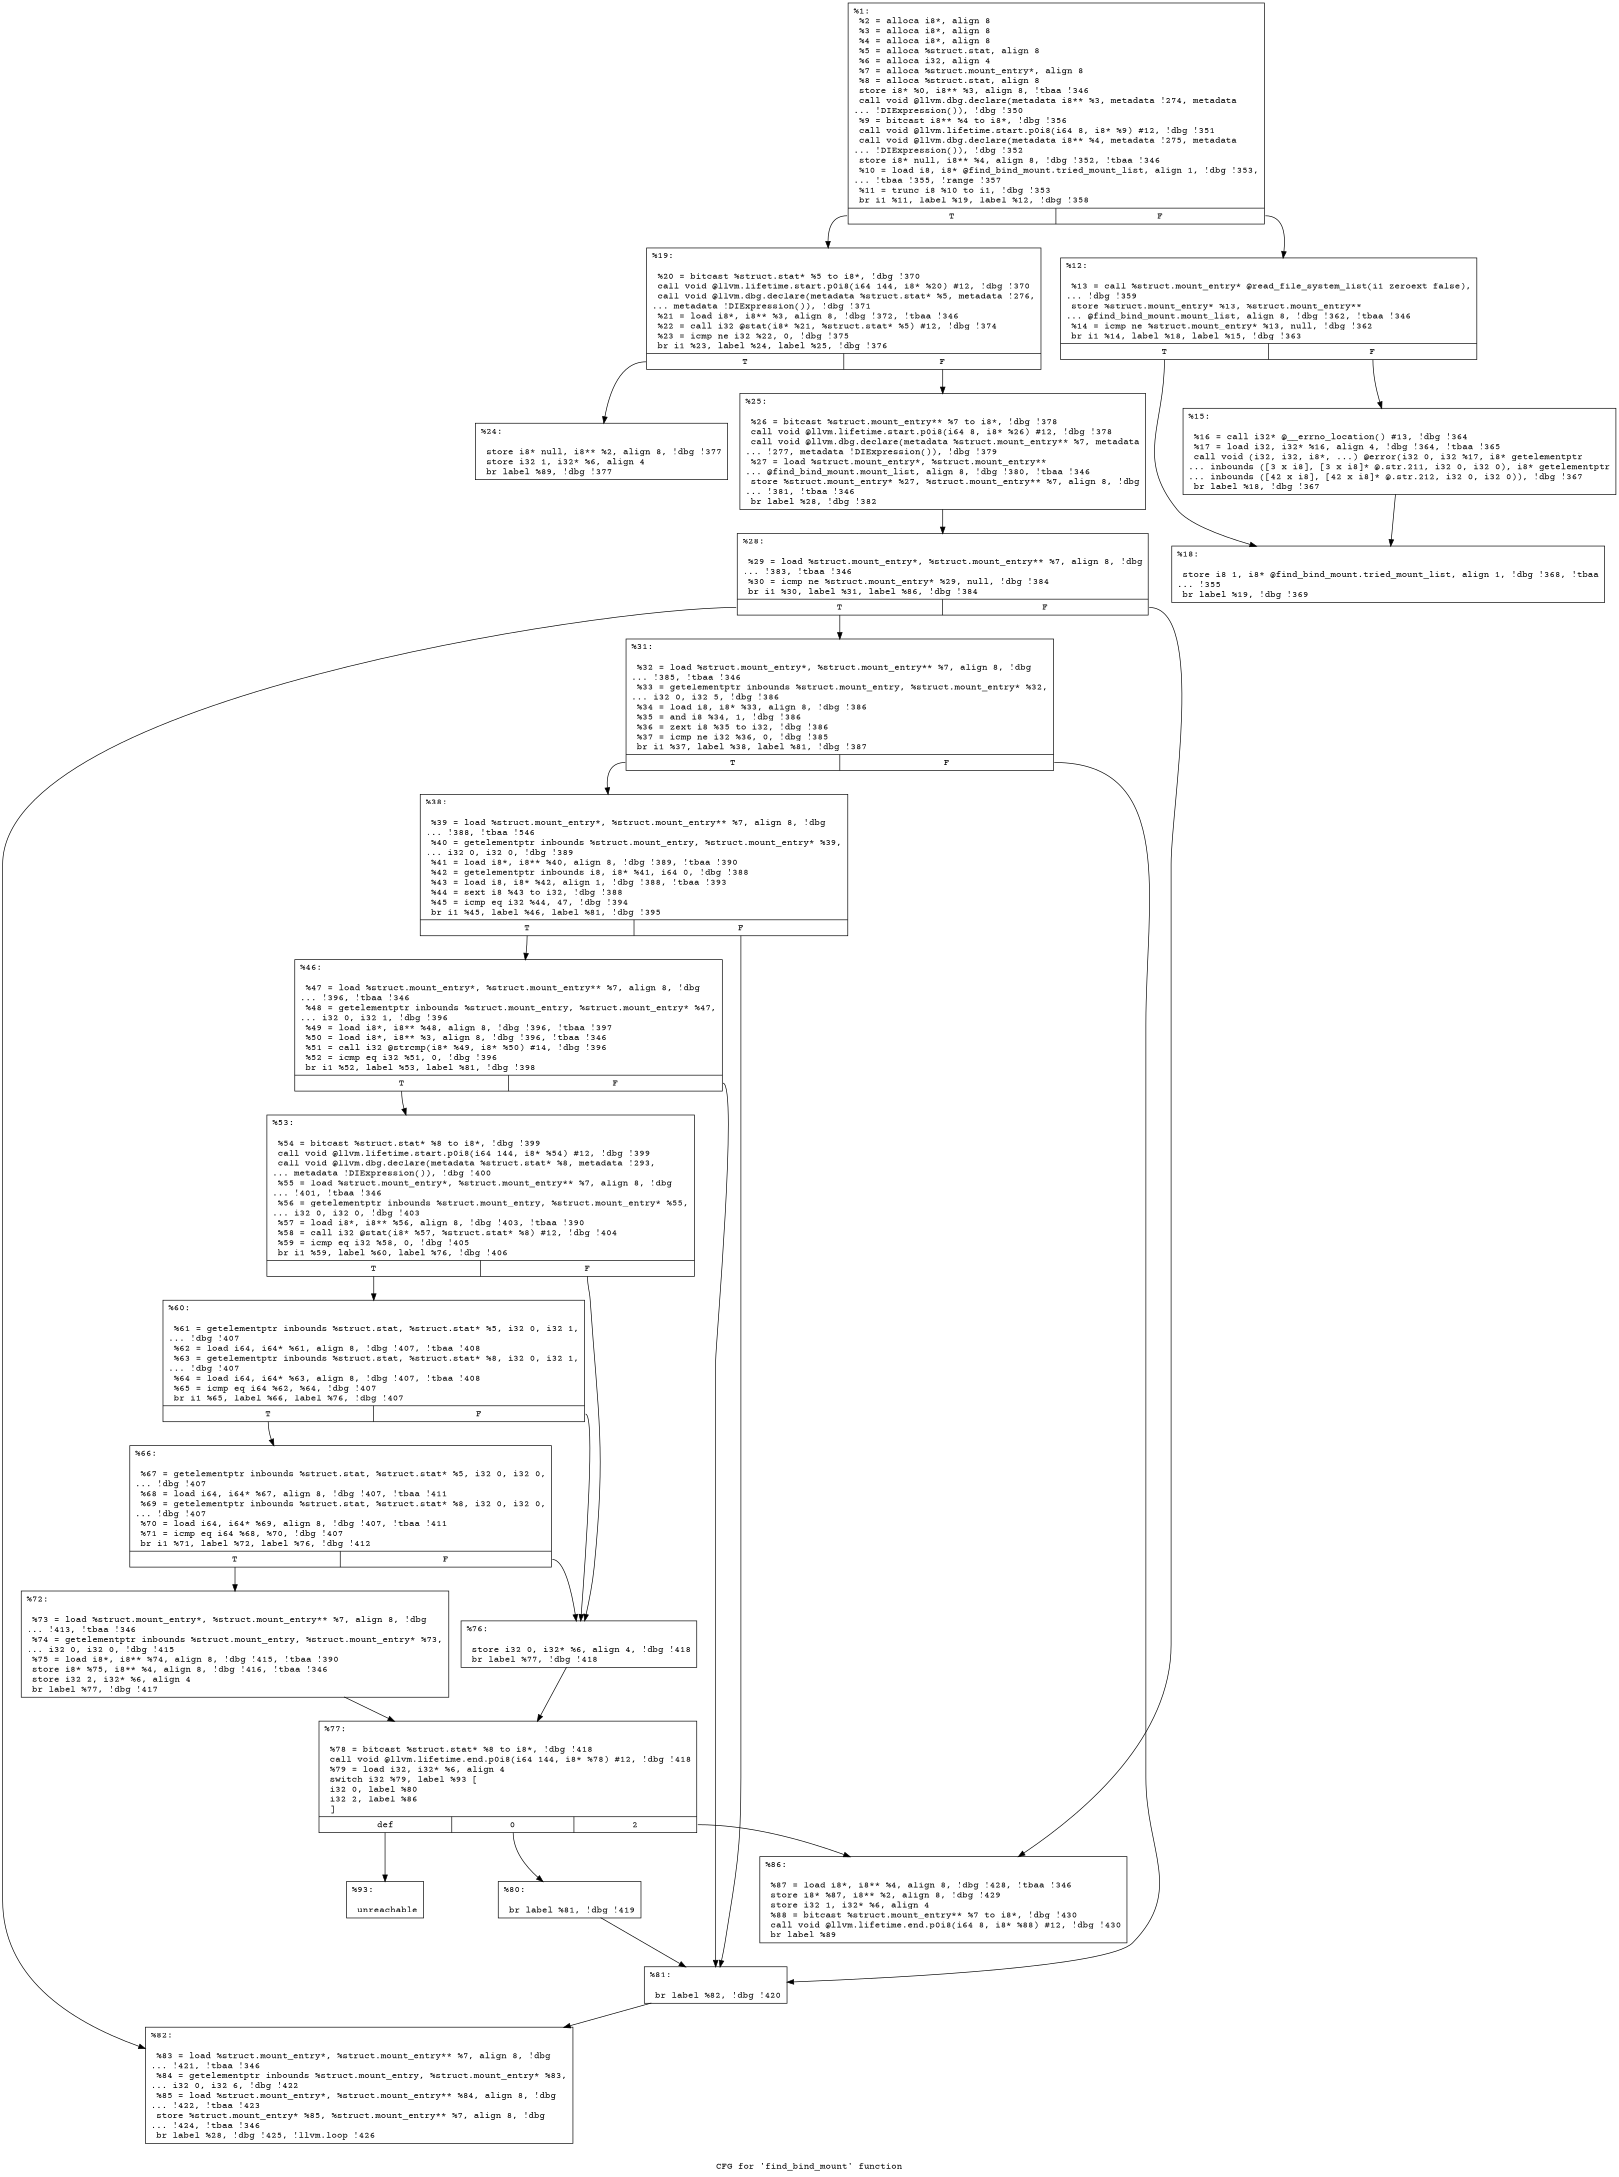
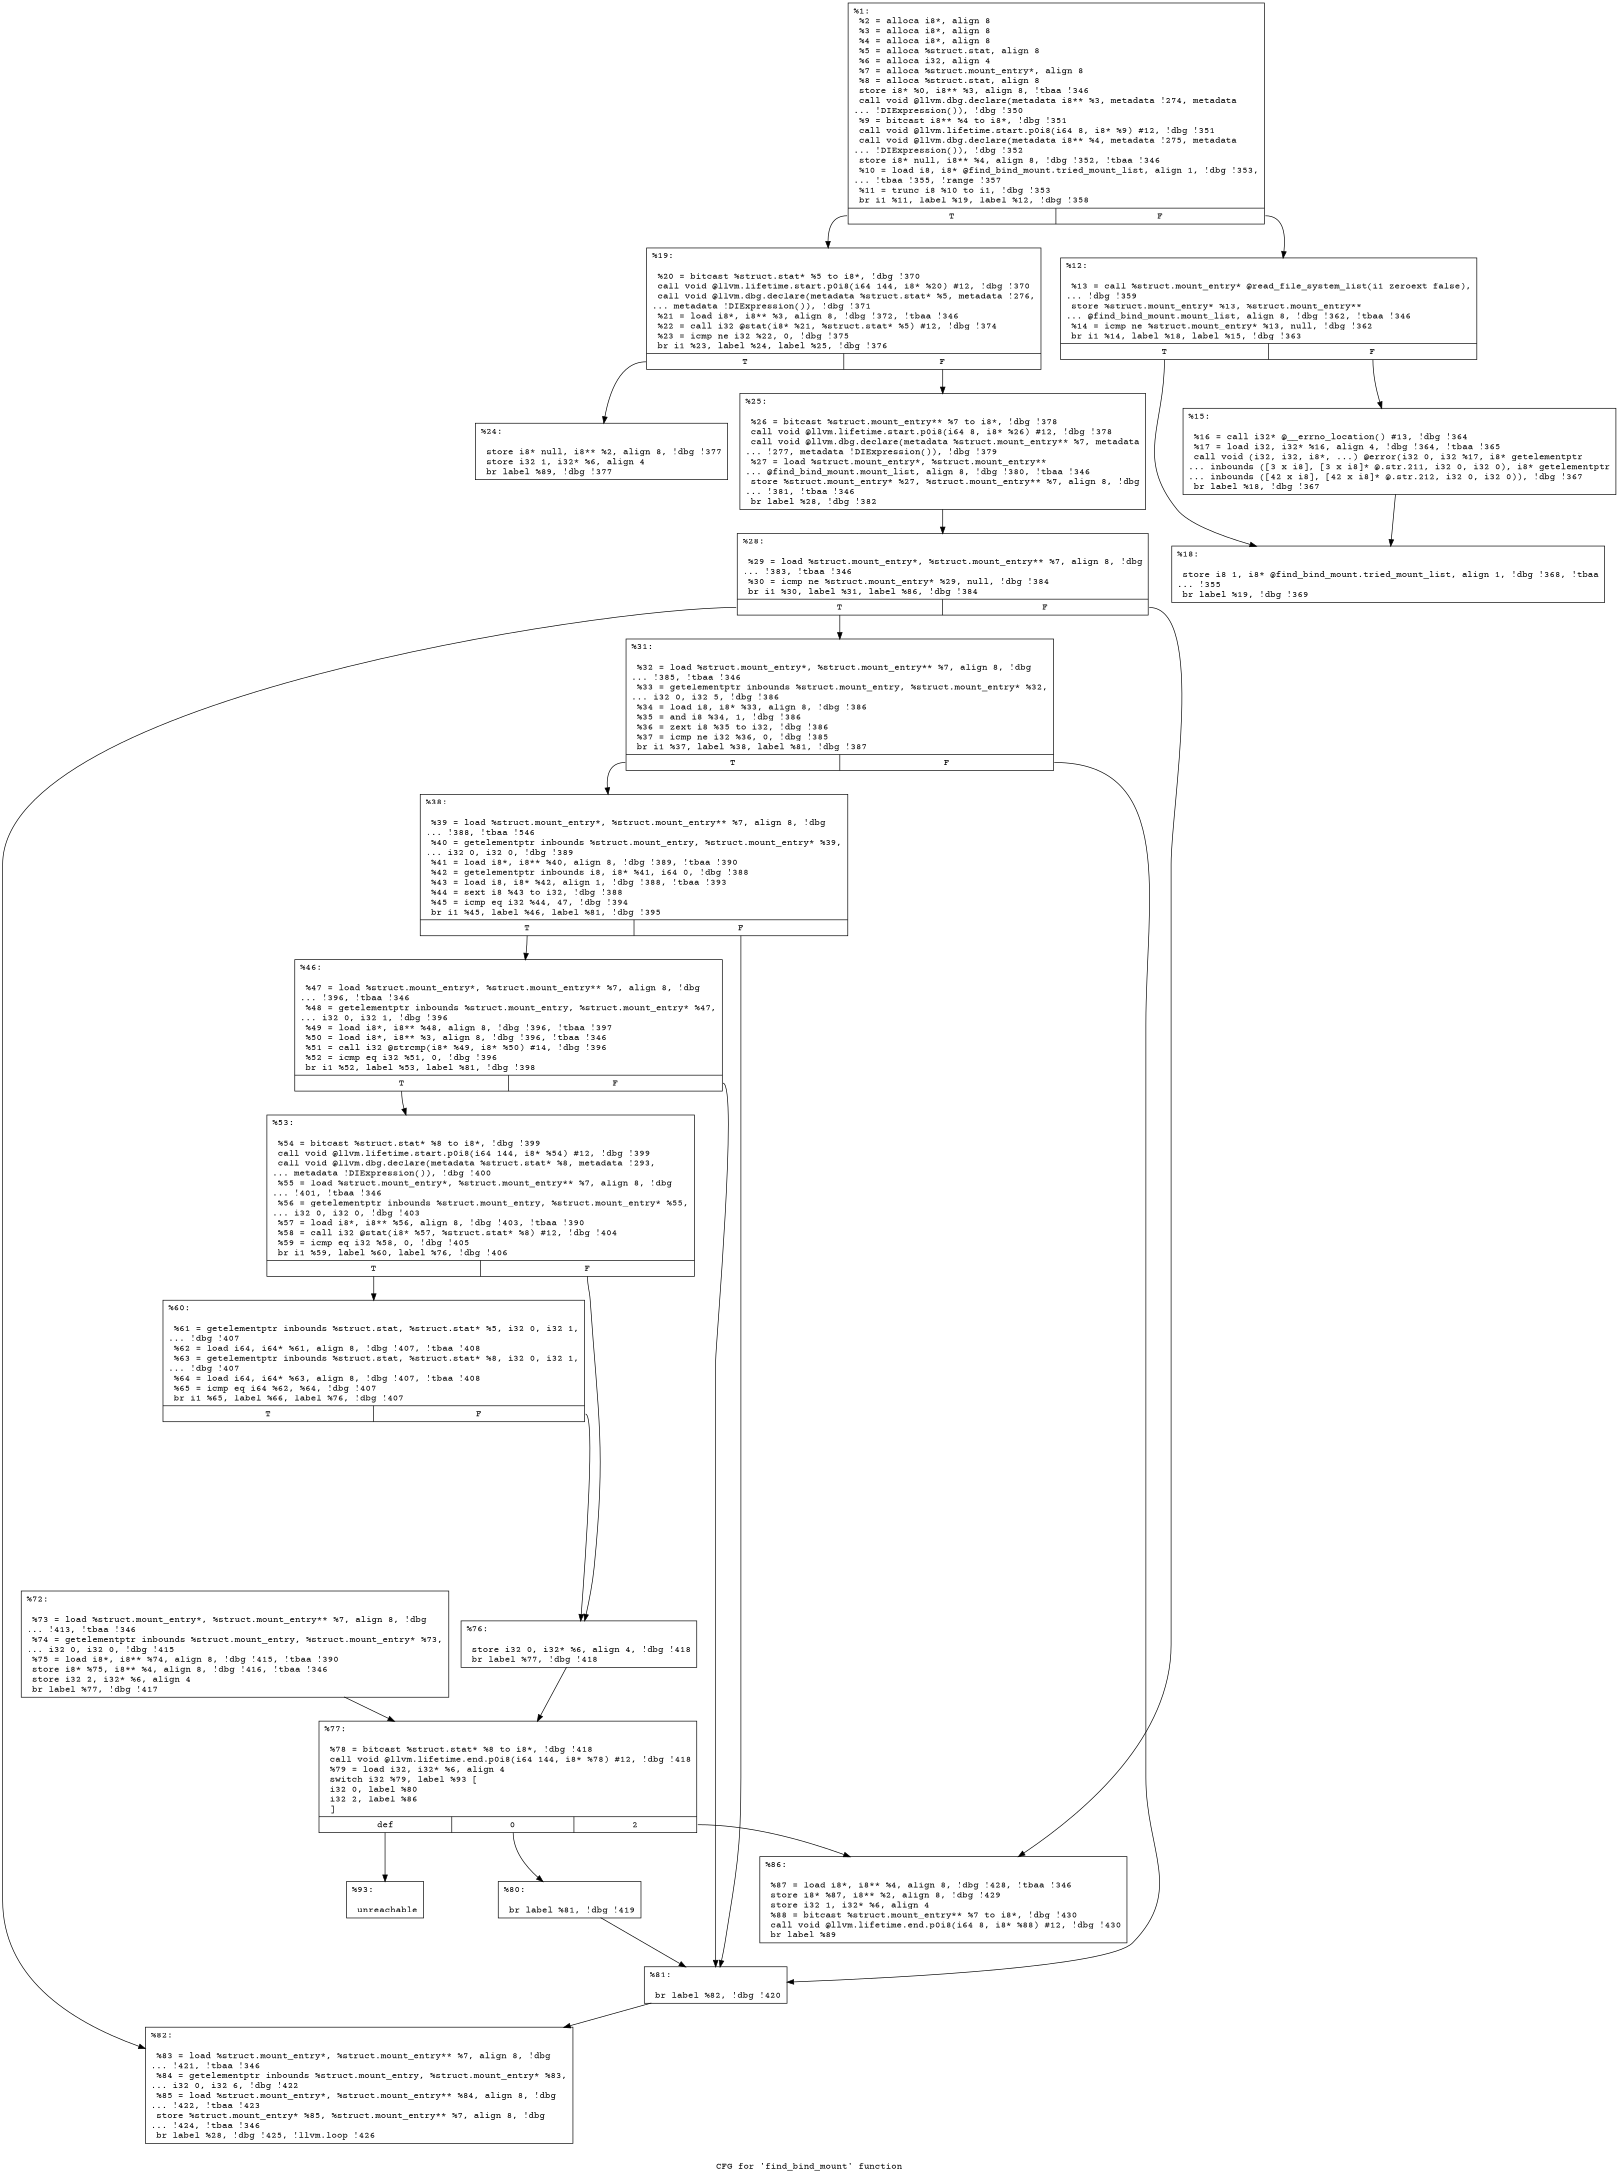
node "%1:": text "%9 = bitcast i8** %4 to i8*, !dbg !356" -> "%9 = bitcast i8** %4 to i8*, !dbg !351"
node "%66:": removed
